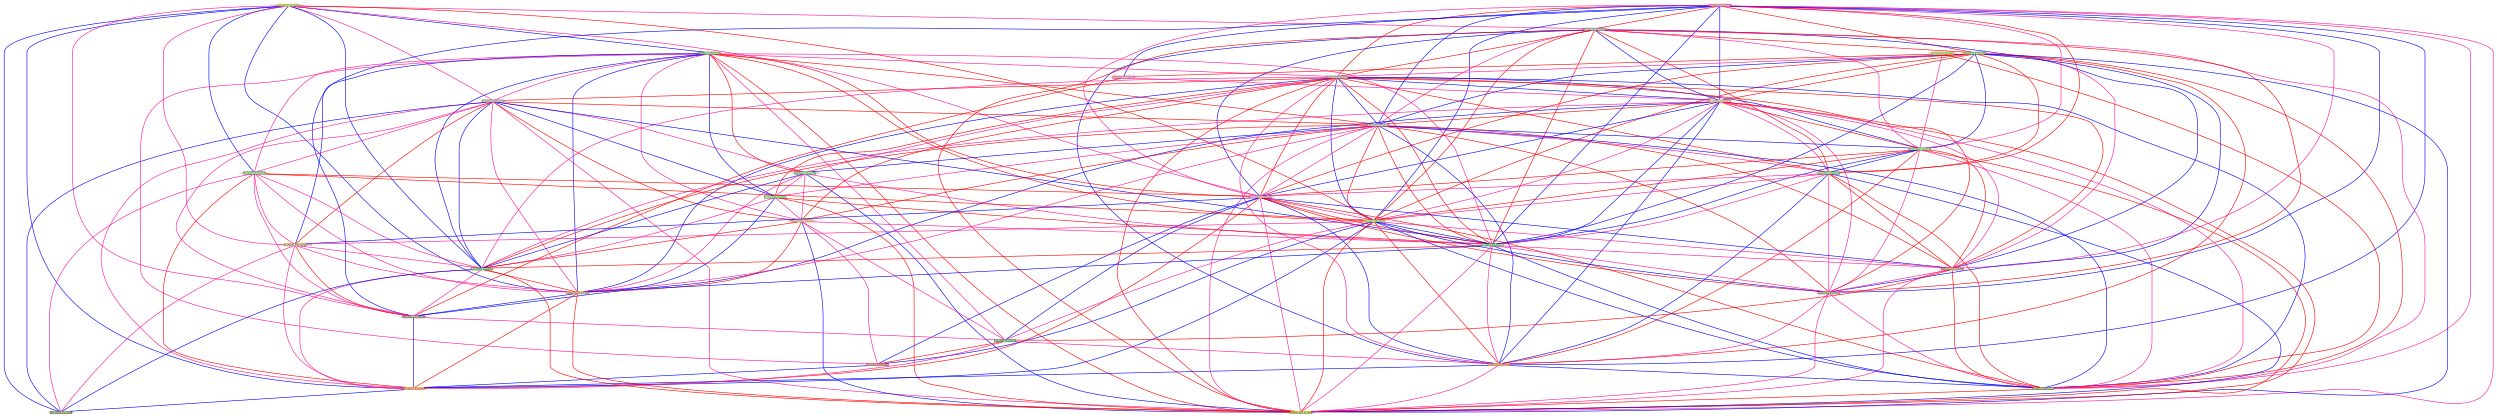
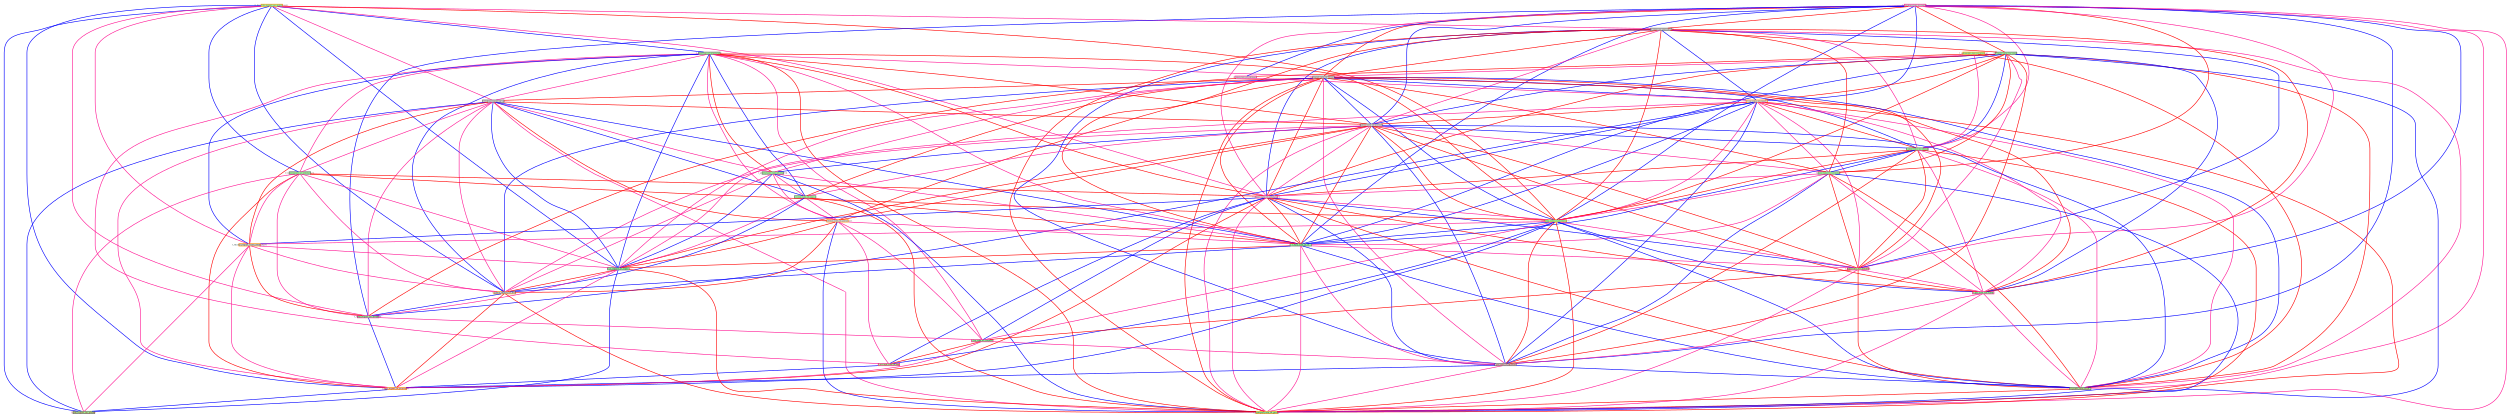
edge "1_had_rate_of_%" -- "1_pai_rate_for_fund": removed
node "1_ha_role_in_countri": color gray40 -> deeppink
node "0_pai_rate_in_quarter": color darkorange -> gray40
